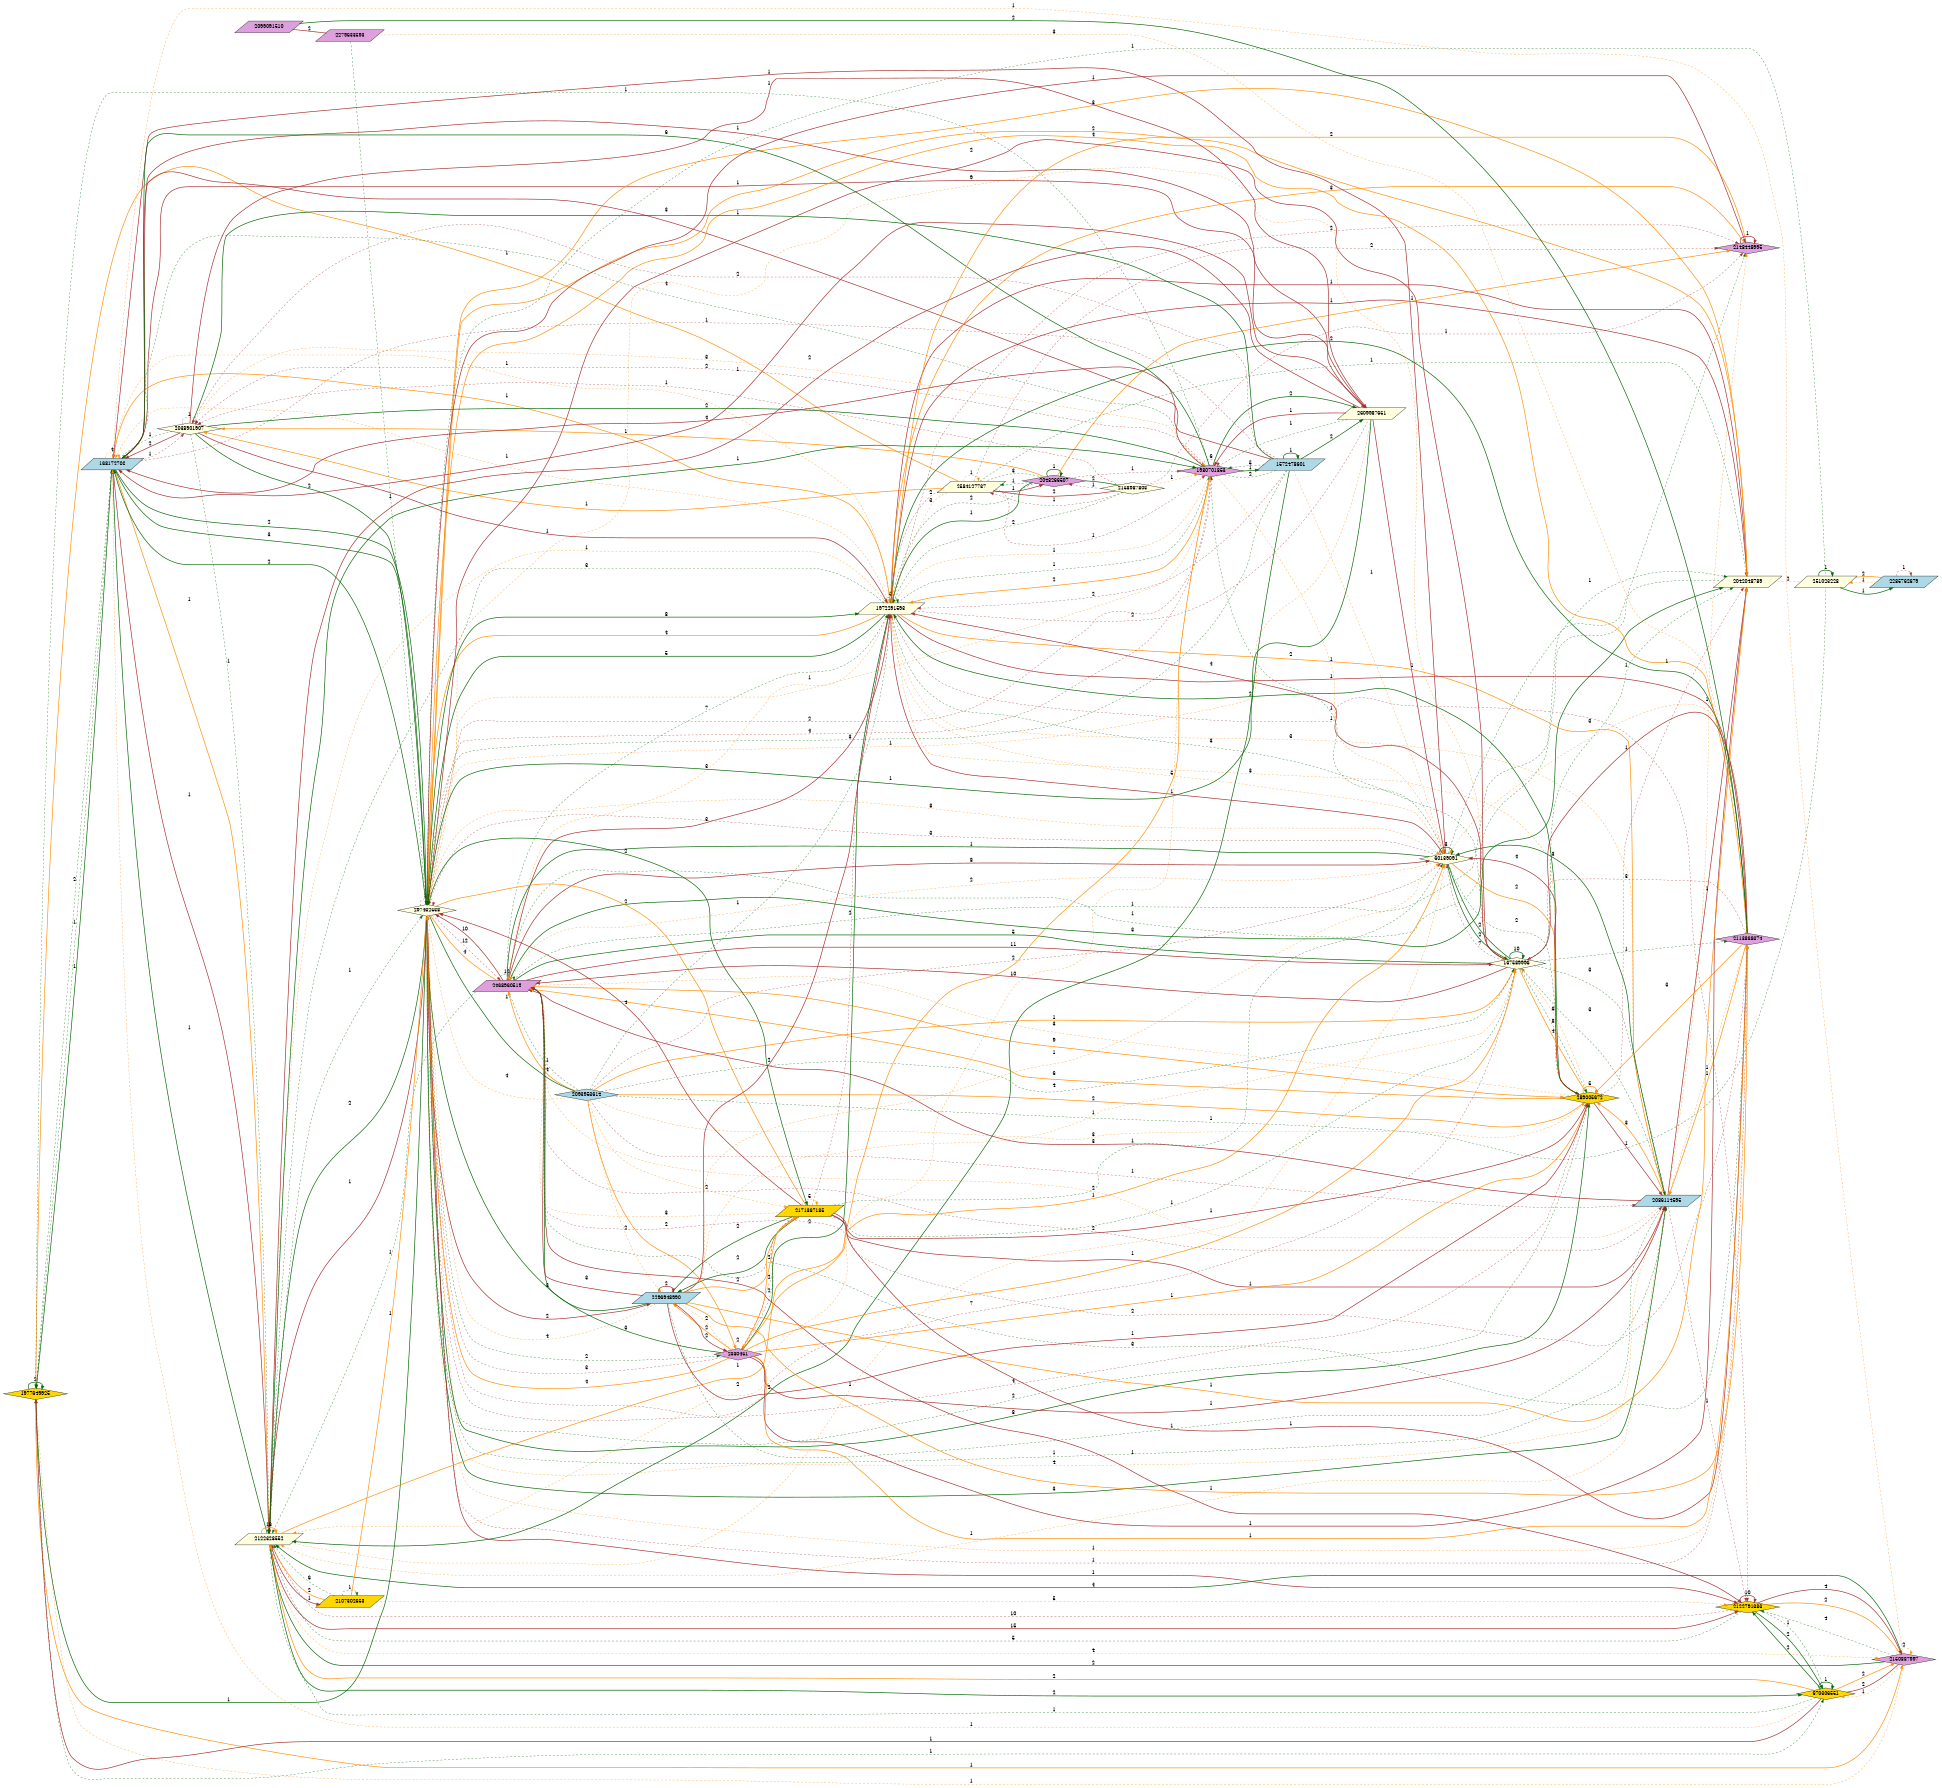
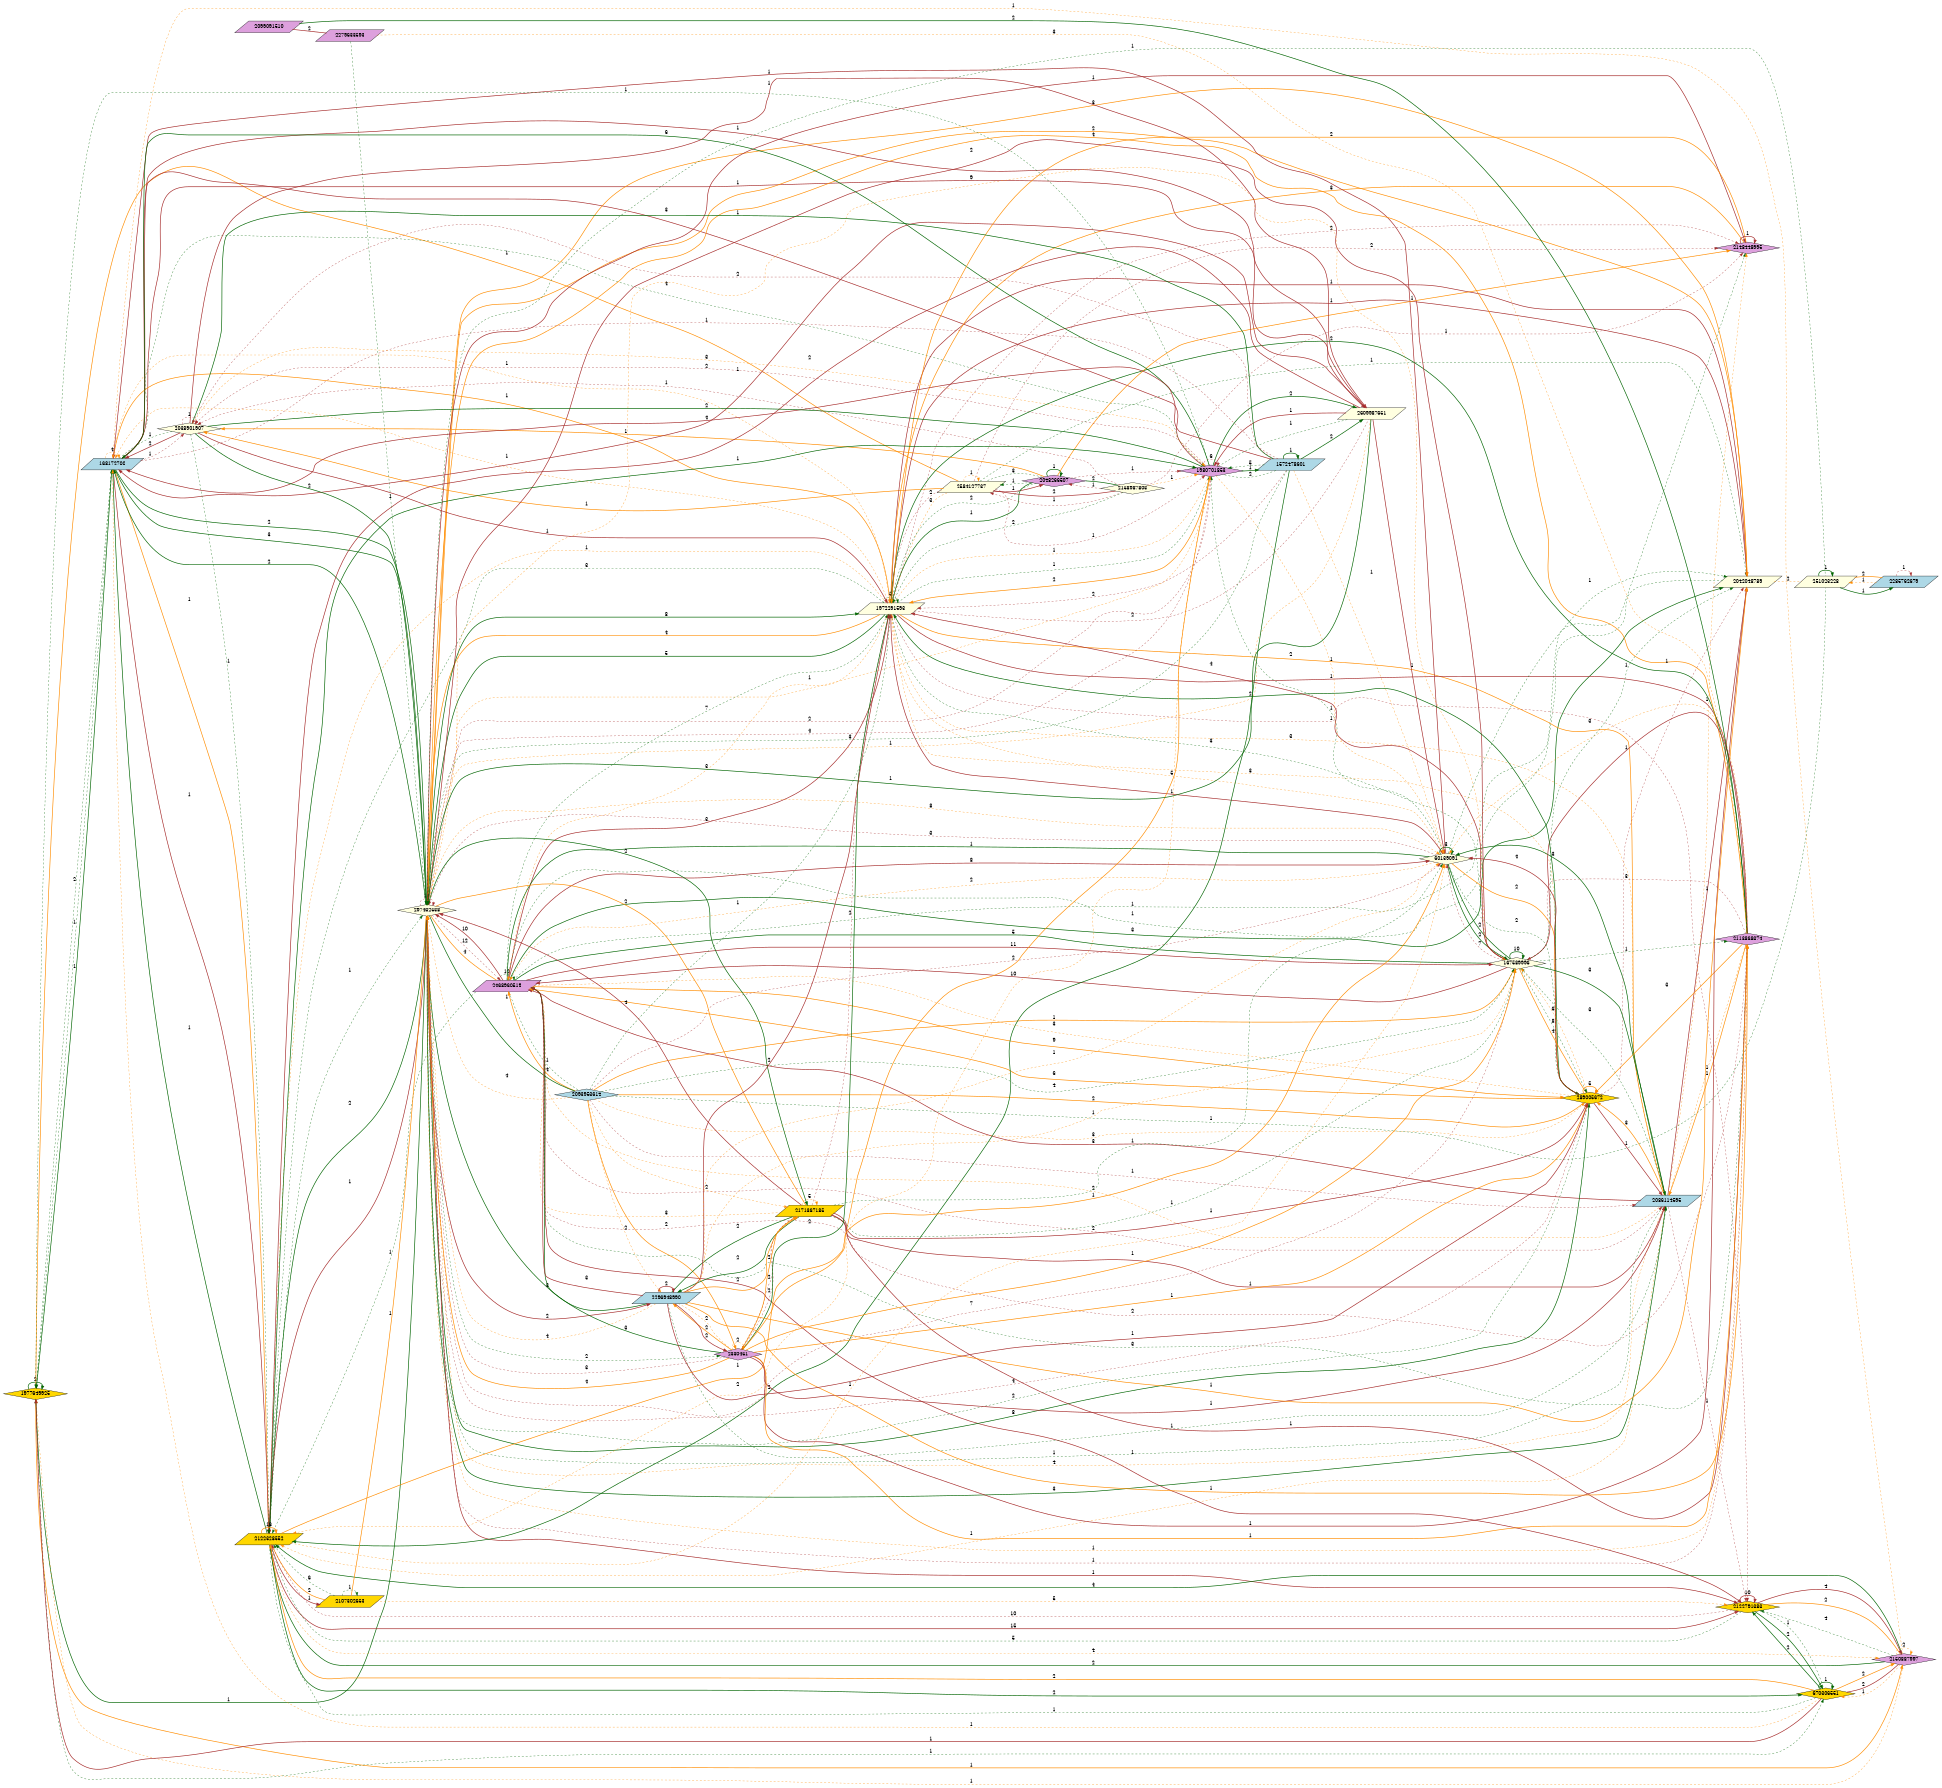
edge "167589996" -> "2086114595": style dashed -> bold
node "2122328552": fillcolor lightyellow -> gold
